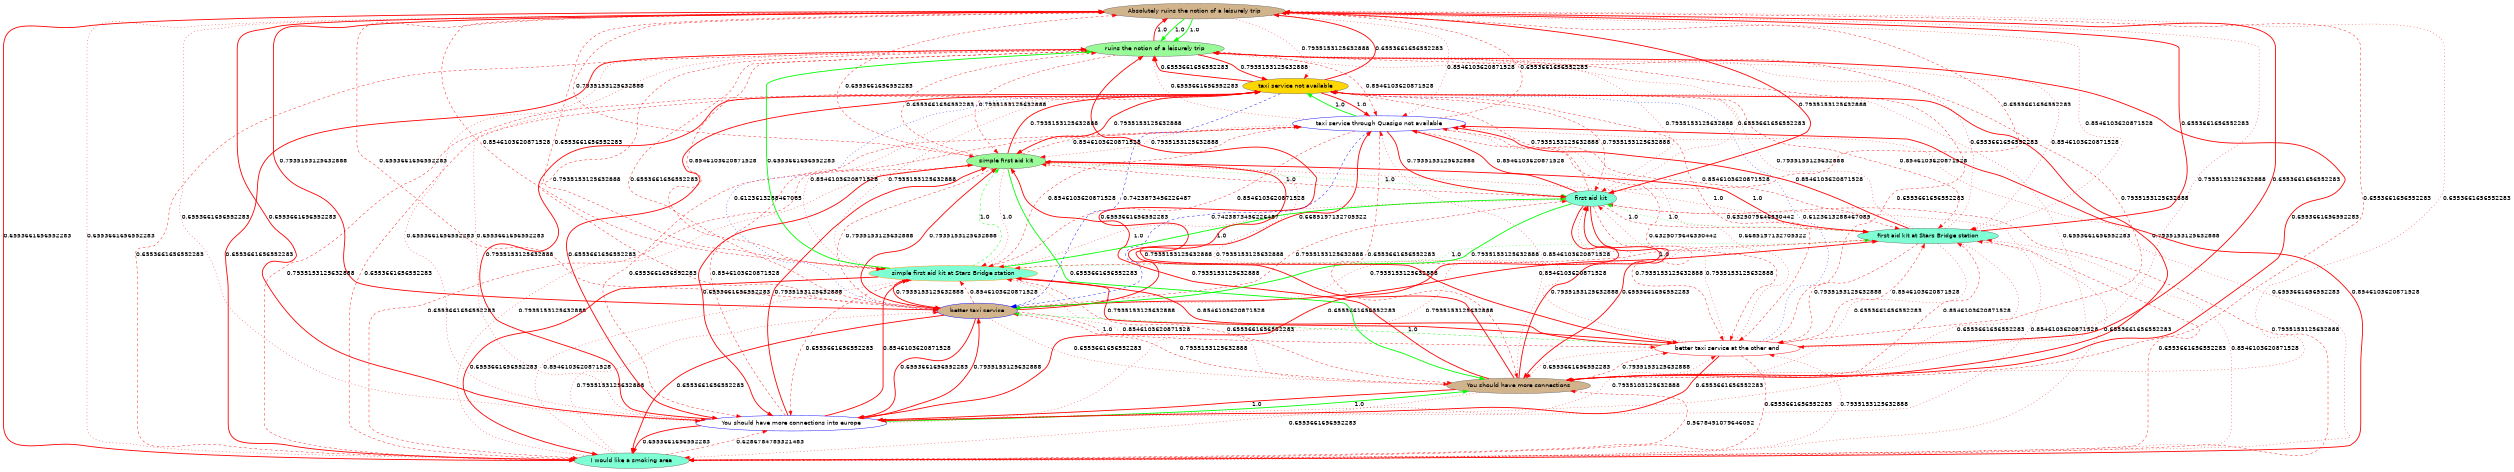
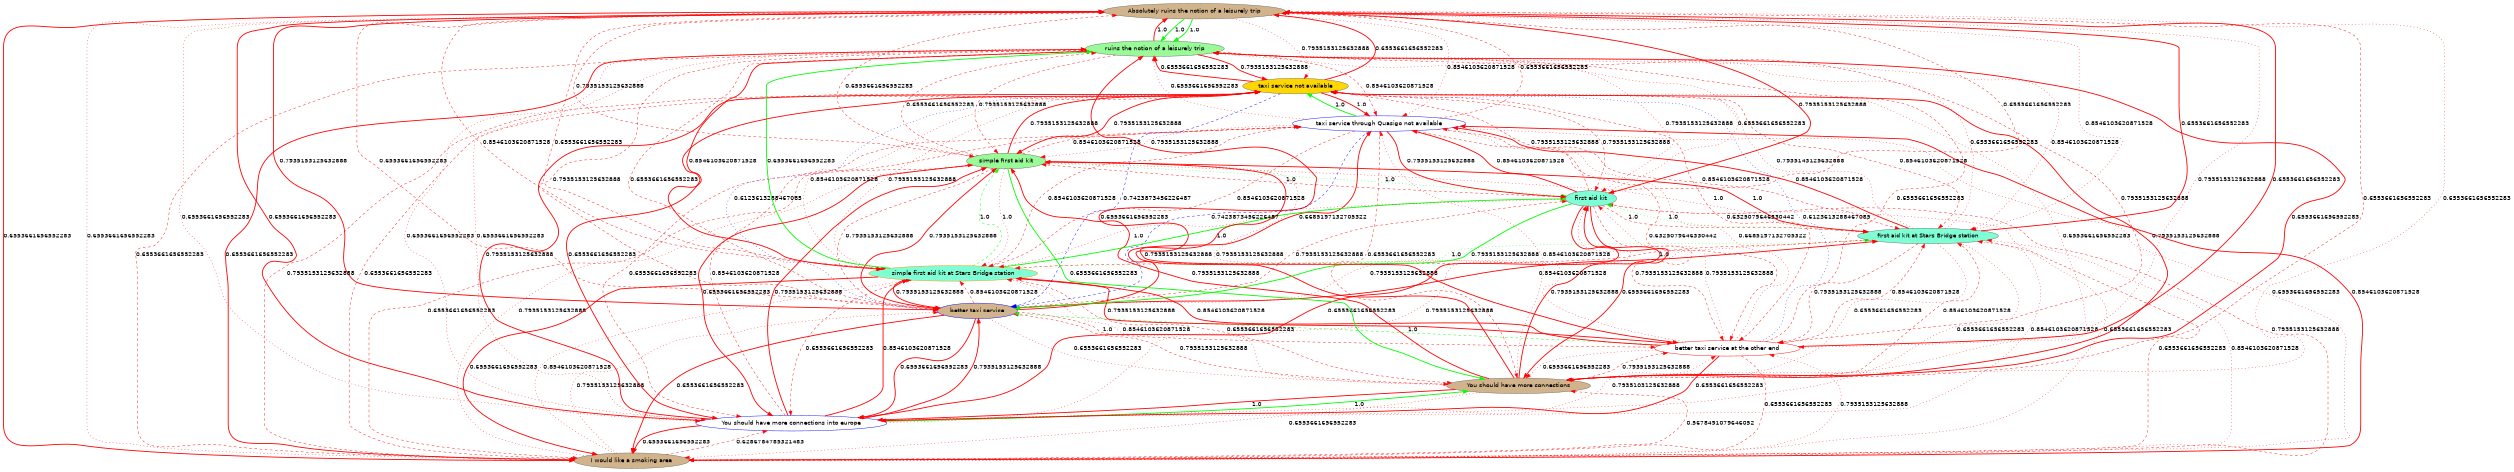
edge "ruins the notion of a leisurely trip" -> "simple first aid kit at Stars Bridge station": style dashed -> bold
edge "first aid kit at Stars Bridge station" -> "taxi service not available": label "0.7935153125632888" -> "0.7935143125632888"
node "I would like a smoking area": fillcolor aquamarine -> tan
